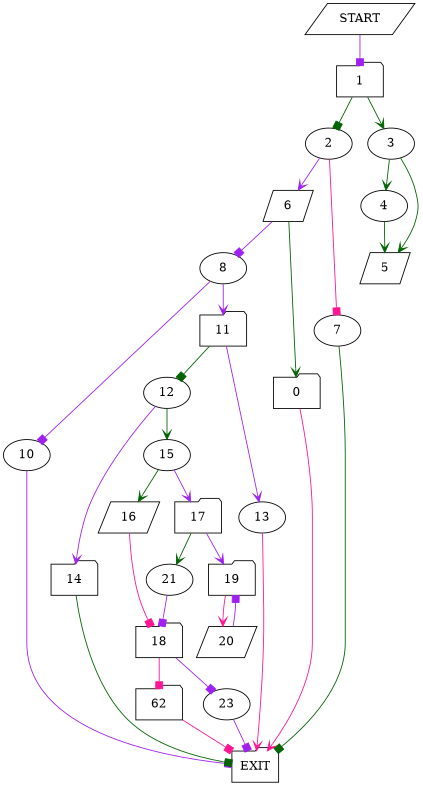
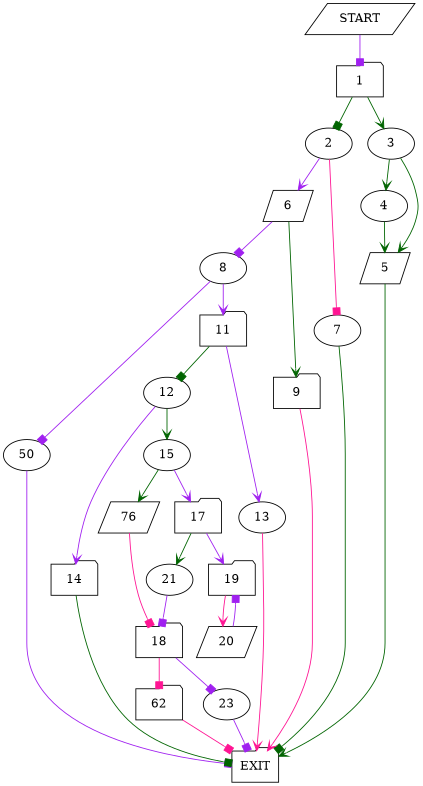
node "0": label "0" -> "9"
node "10": label "10" -> "50"
node "16": label "16" -> "76"
edge "5" -> "EXIT": added
